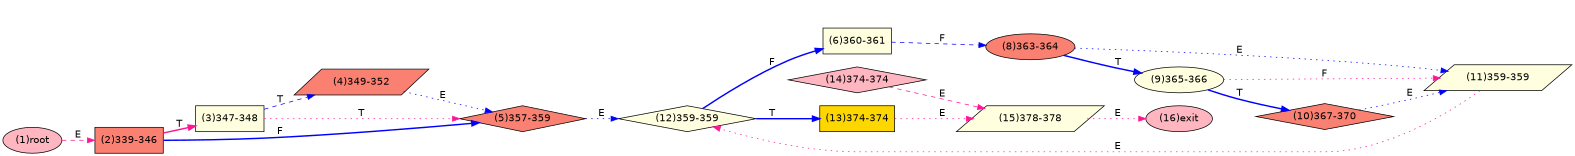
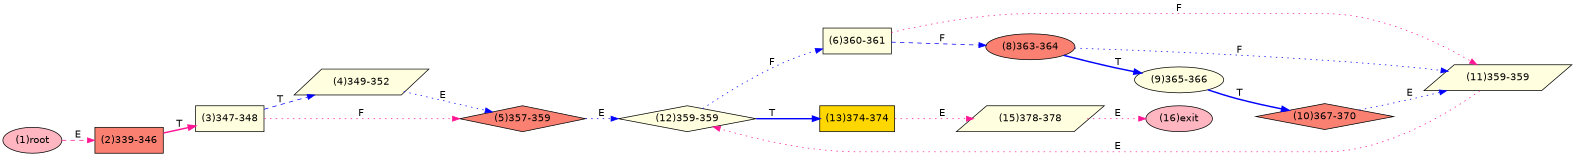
edge "(8)363-364" -> "(11)359-359": label "E" -> "F"
edge "(12)359-359" -> "(6)360-361": style bold -> dotted
edge "(9)365-366" -> "(11)359-359": now "(6)360-361" -> "(11)359-359"
node "(14)374-374": removed
node "(4)349-352": fillcolor salmon -> lightyellow
edge "(3)347-348" -> "(5)357-359": label "T" -> "F"
edge "(2)339-346" -> "(5)357-359": removed, label "F"
